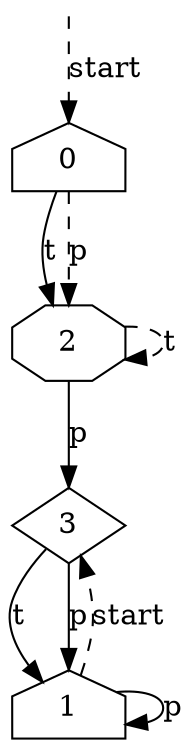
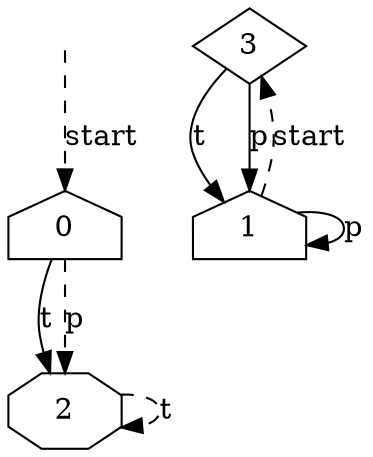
edge "2" -> "3": removed, label "p"
